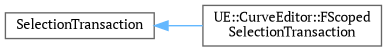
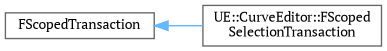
node "SelectionTransaction": label "SelectionTransaction" -> "FScopedTransaction"
